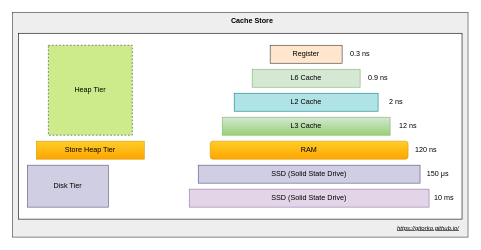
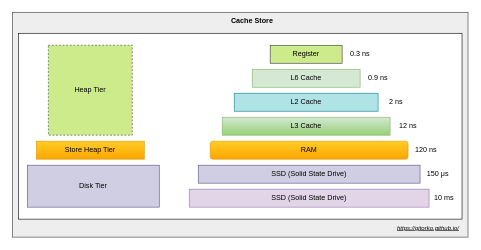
node "Register": fillcolor #ffe6cc -> #cdeb8b
node "Disk Tier": size 81x42 -> 132x42
